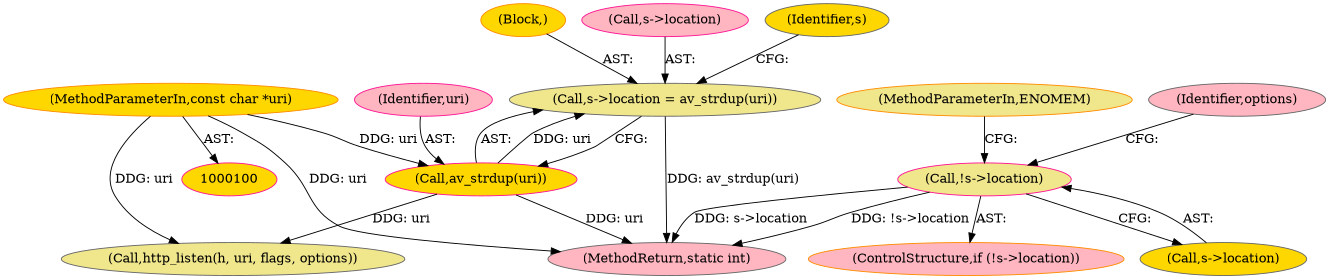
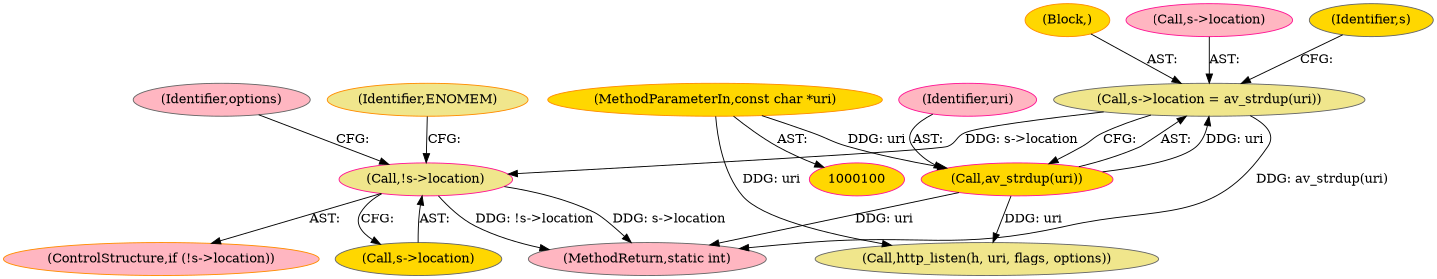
node "(MethodParameterIn,ENOMEM)": label "(MethodParameterIn,ENOMEM)" -> "(Identifier,ENOMEM)"
edge "(Call,s->location = av_strdup(uri))" -> "(Call,!s->location)": added, label "DDG: s->location"
edge "(MethodParameterIn,const char *uri)" -> "(MethodReturn,static int)": removed, label "DDG: uri"
